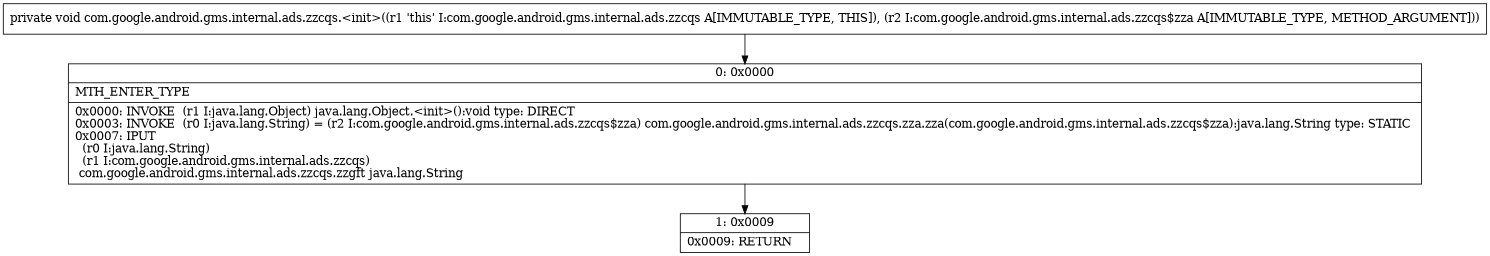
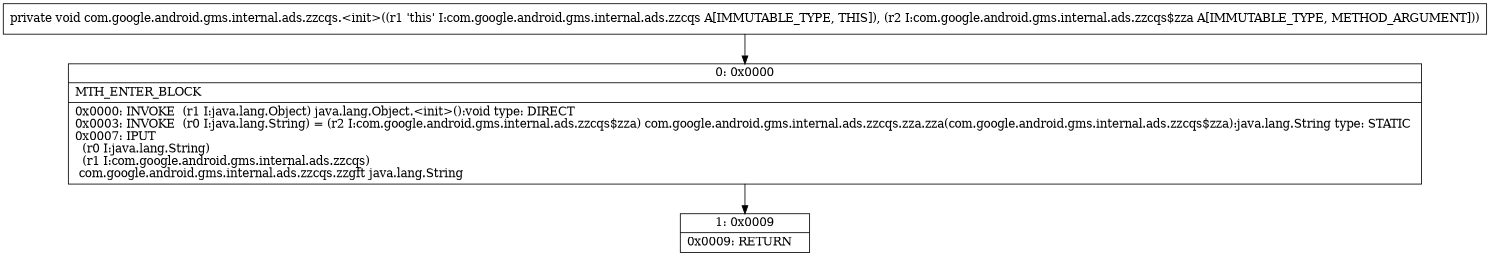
node "0: 0x0000": text "MTH_ENTER_TYPE" -> "MTH_ENTER_BLOCK"
